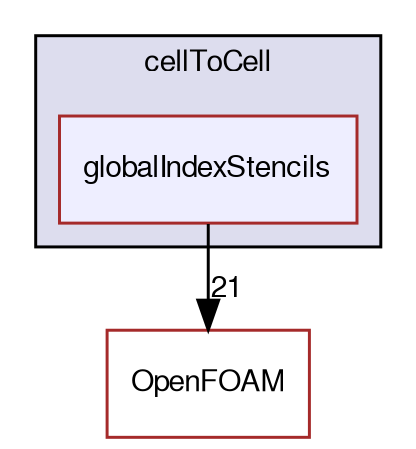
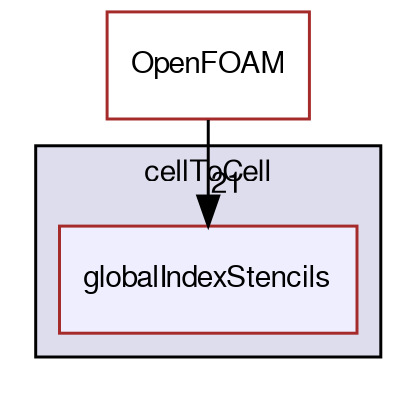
edge "globalIndexStencils" -> "OpenFOAM": reversed
